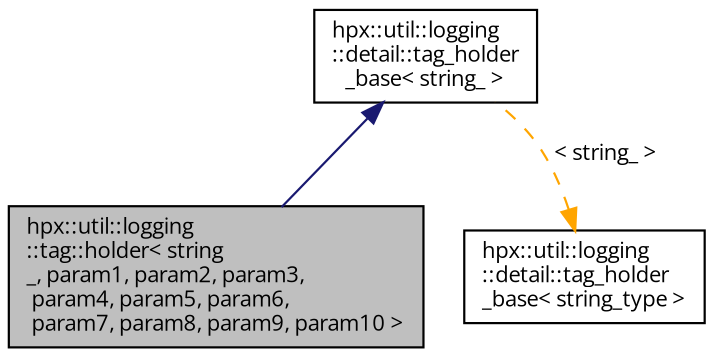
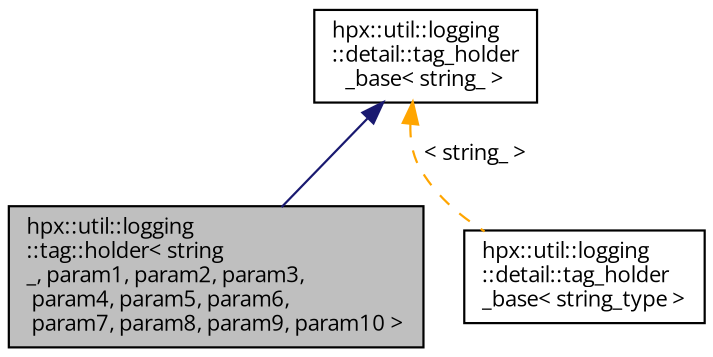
edge "hpx::util::logging ::detail::tag_holder _base< string_ >" -> "hpx::util::logging ::detail::tag_holder _base< string_type >": reversed
